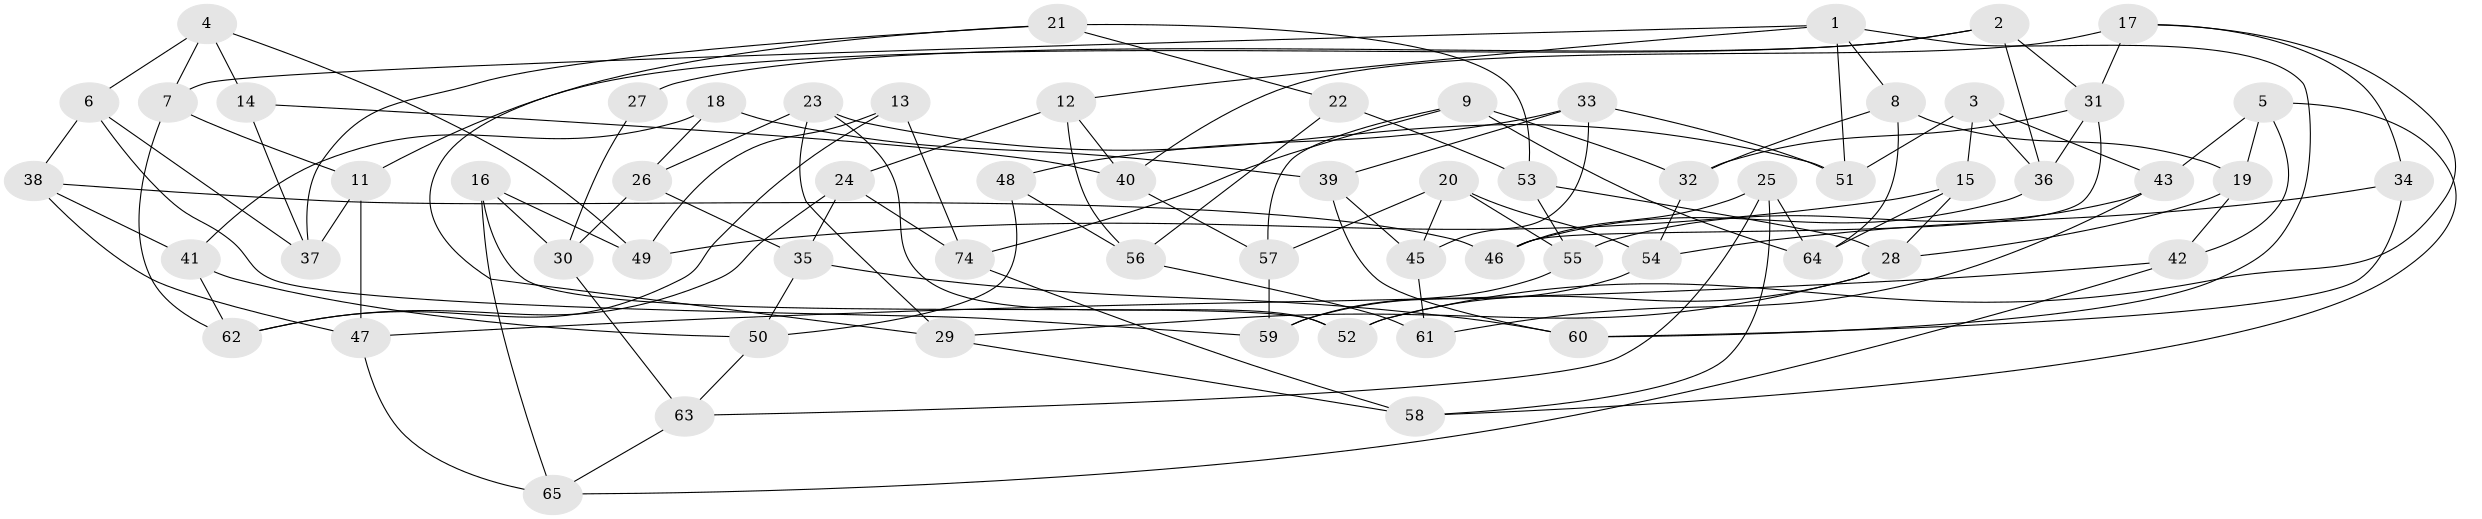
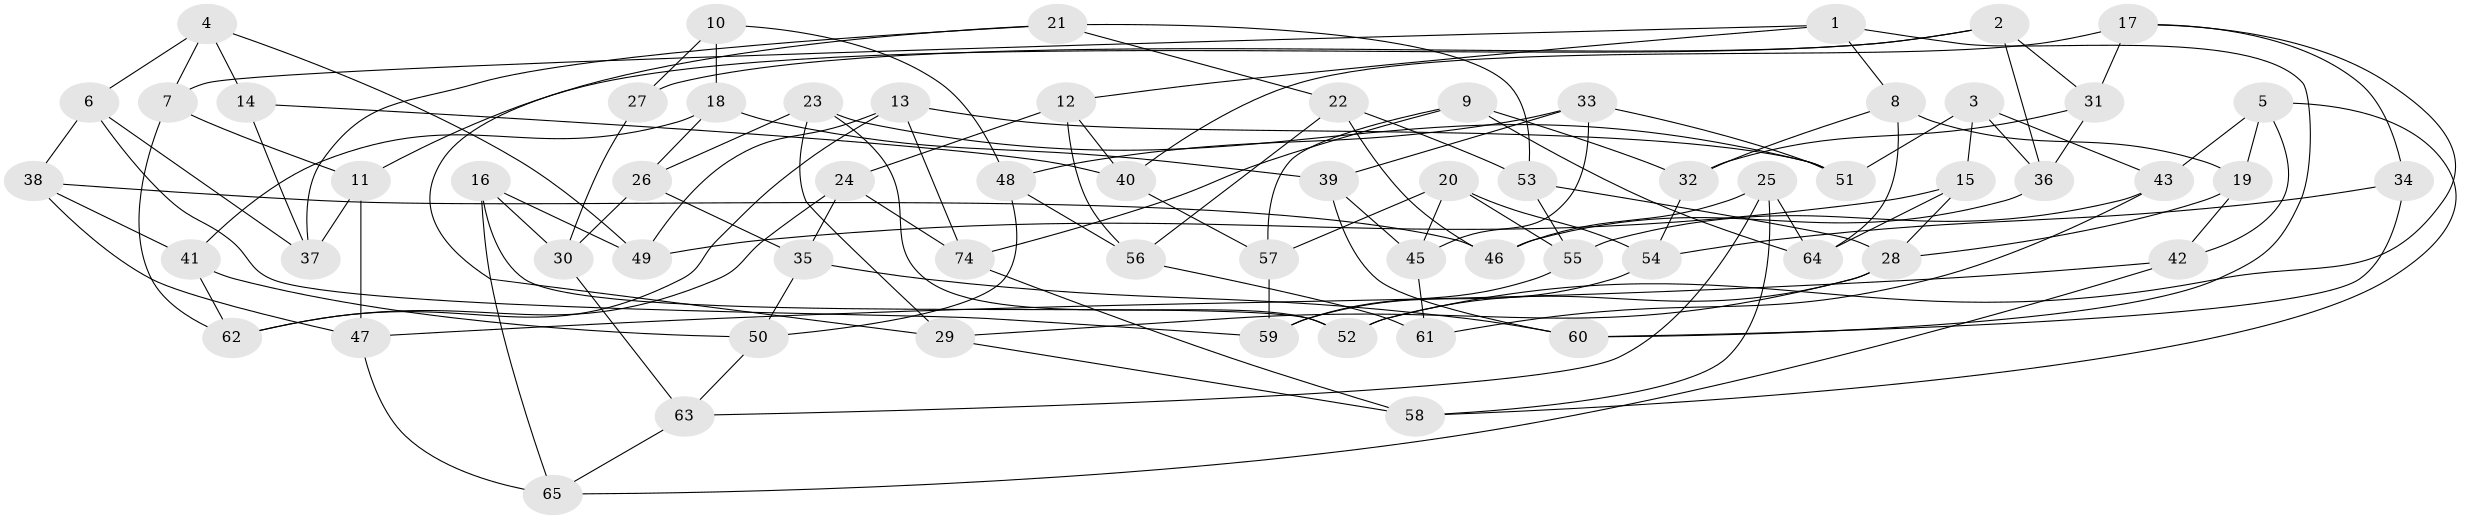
node "10": added
edge "1" -- "51": now "13" -- "51"
edge "31" -- "46": now "22" -- "46"
